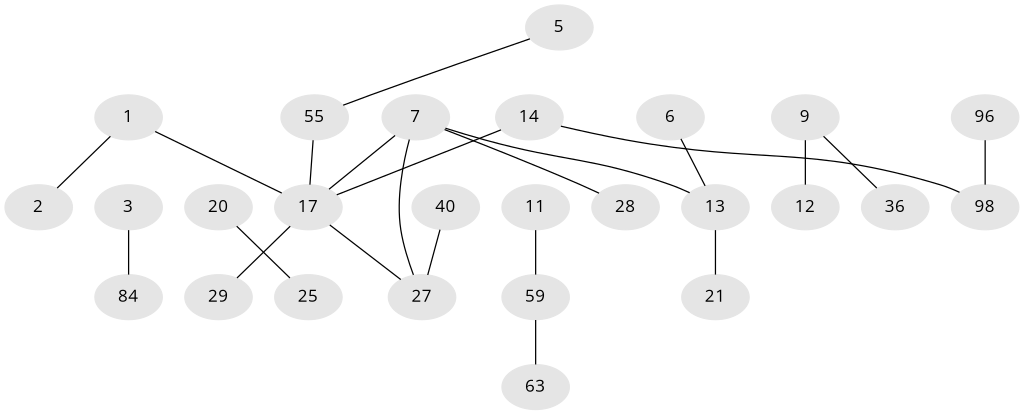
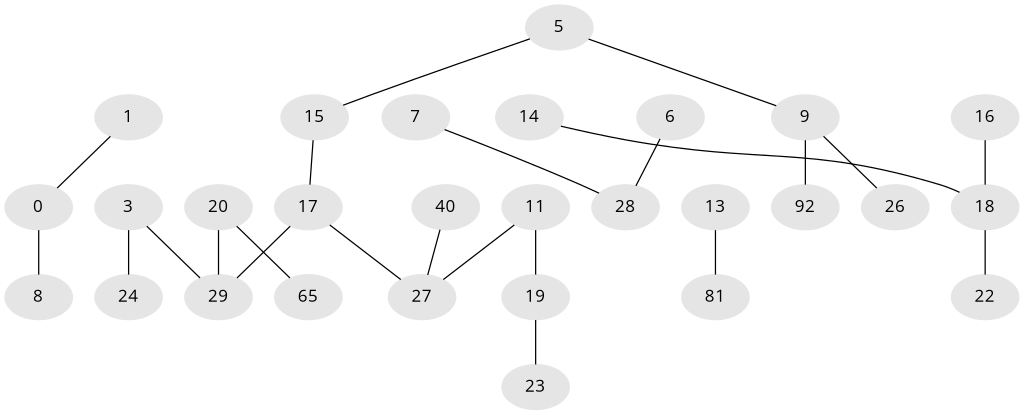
edge "5" -- "9": added
node "55": label "55" -> "15"
node "96": label "96" -> "16"
edge "7" -- "13": removed
edge "1" -- "17": removed
edge "7" -- "17": removed
edge "14" -- "17": removed
edge "6" -- "13": now "6" -- "28"
node "2": label "2" -> "0"
node "12": label "12" -> "92"
node "36": label "36" -> "26"
node "98": label "98" -> "18"
edge "7" -- "27": now "11" -- "27"
edge "3" -- "29": added
edge "20" -- "29": added
node "8": added
node "84": label "84" -> "24"
node "25": label "25" -> "65"
node "59": label "59" -> "19"
node "21": label "21" -> "81"
node "22": added
node "63": label "63" -> "23"
